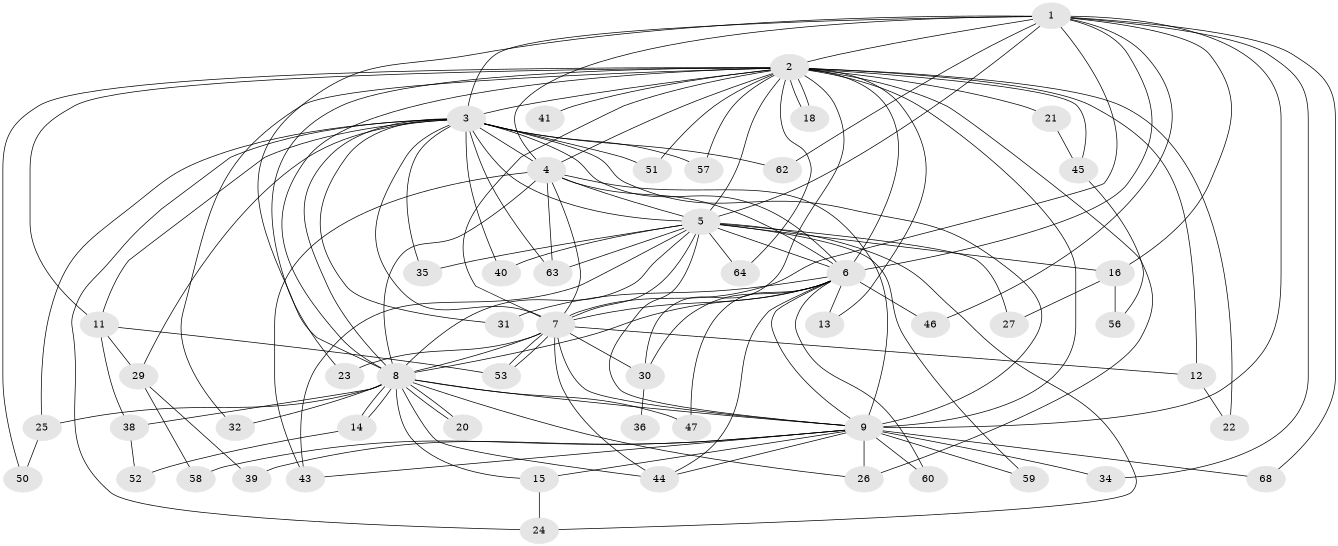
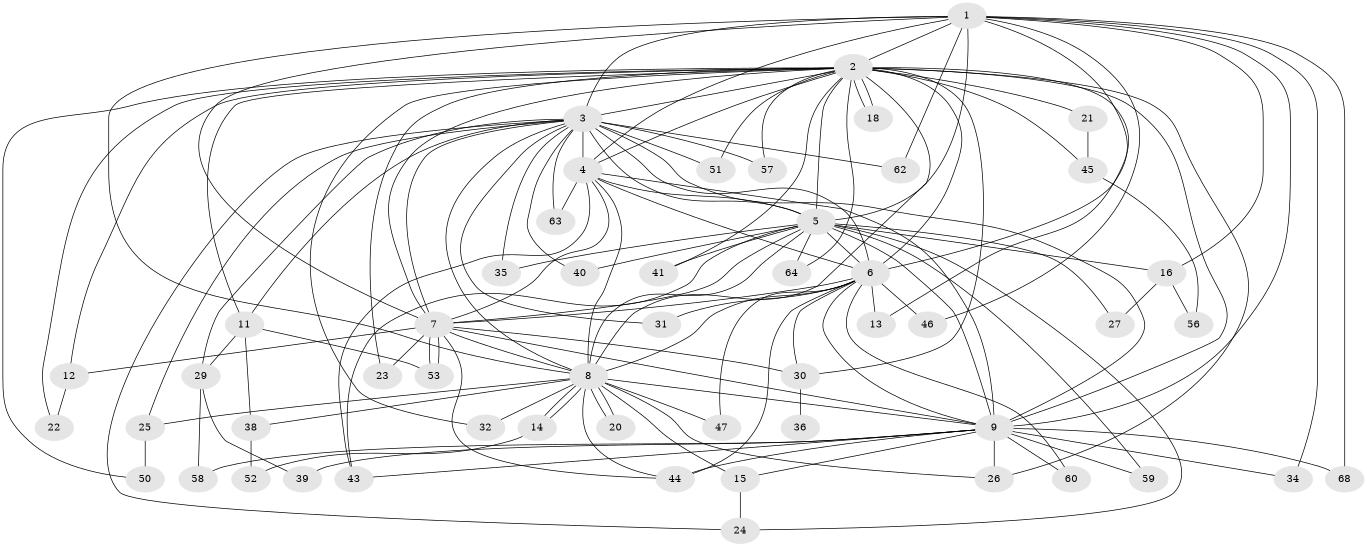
edge "5" -- "63": now "5" -- "41"
